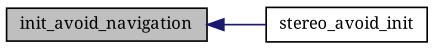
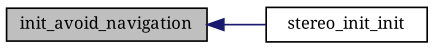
node "stereo_avoid_init": label "stereo_avoid_init" -> "stereo_init_init"
